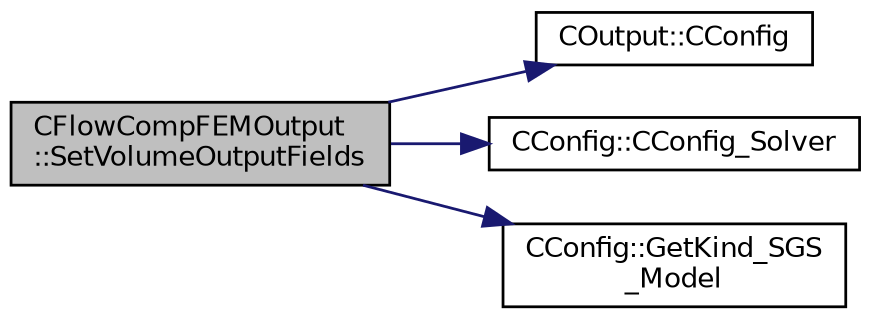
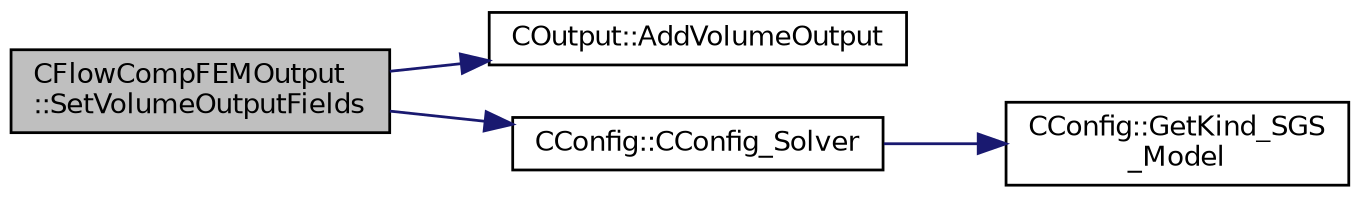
node "COutput::CConfig": label "COutput::CConfig" -> "COutput::AddVolumeOutput"
edge "CFlowCompFEMOutput ::SetVolumeOutputFields" -> "CConfig::GetKind_SGS _Model": now "CConfig::CConfig_Solver" -> "CConfig::GetKind_SGS _Model"
